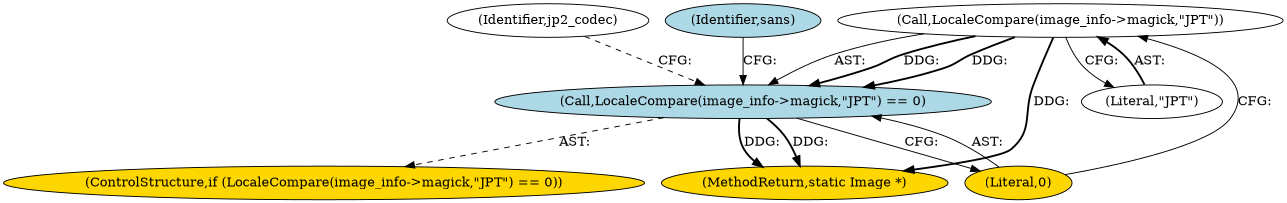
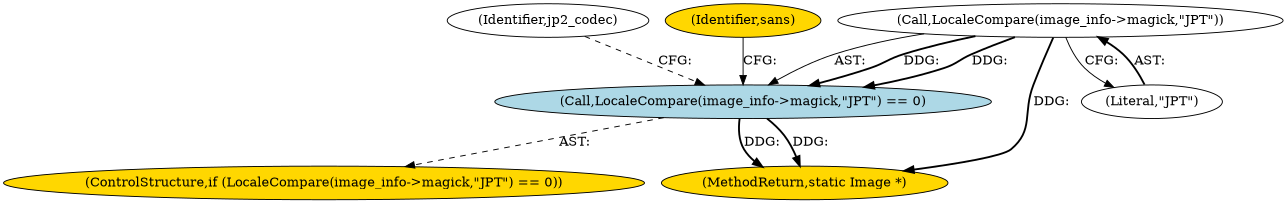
node "(Identifier,sans)": fillcolor lightblue -> gold
node "(Literal,0)": removed
